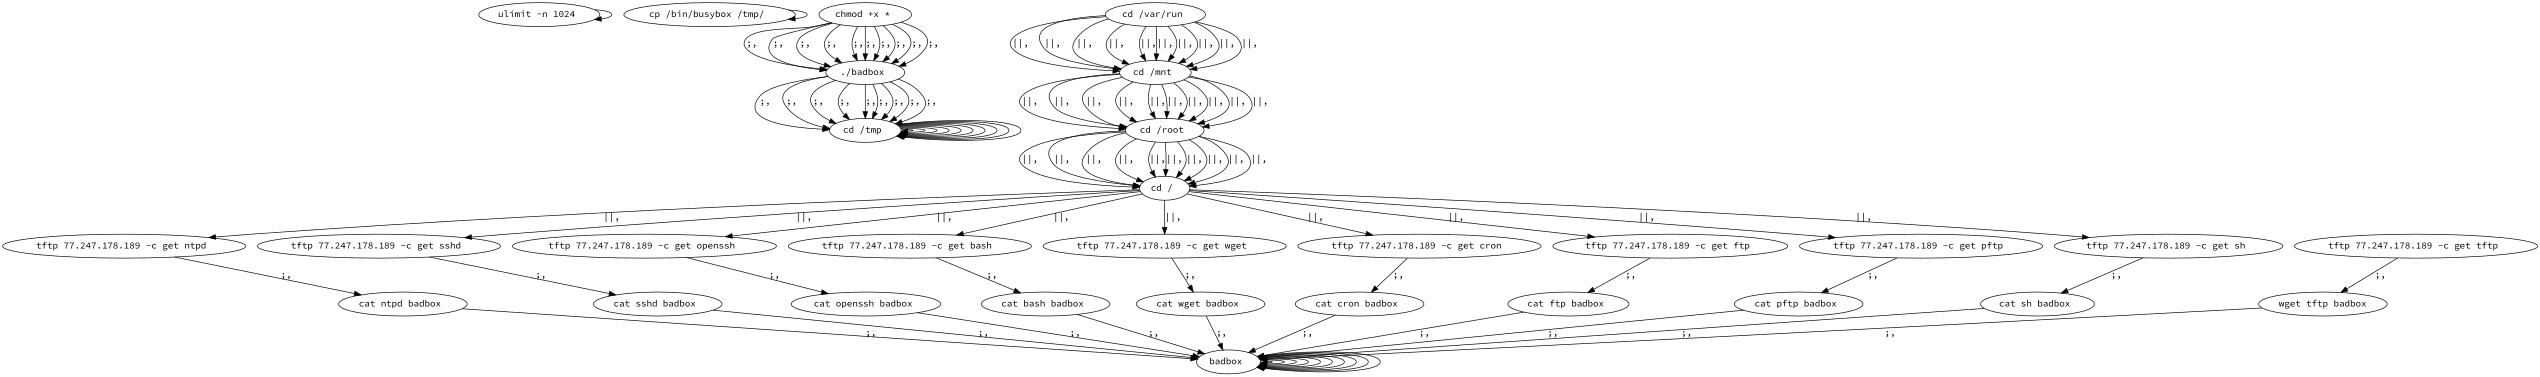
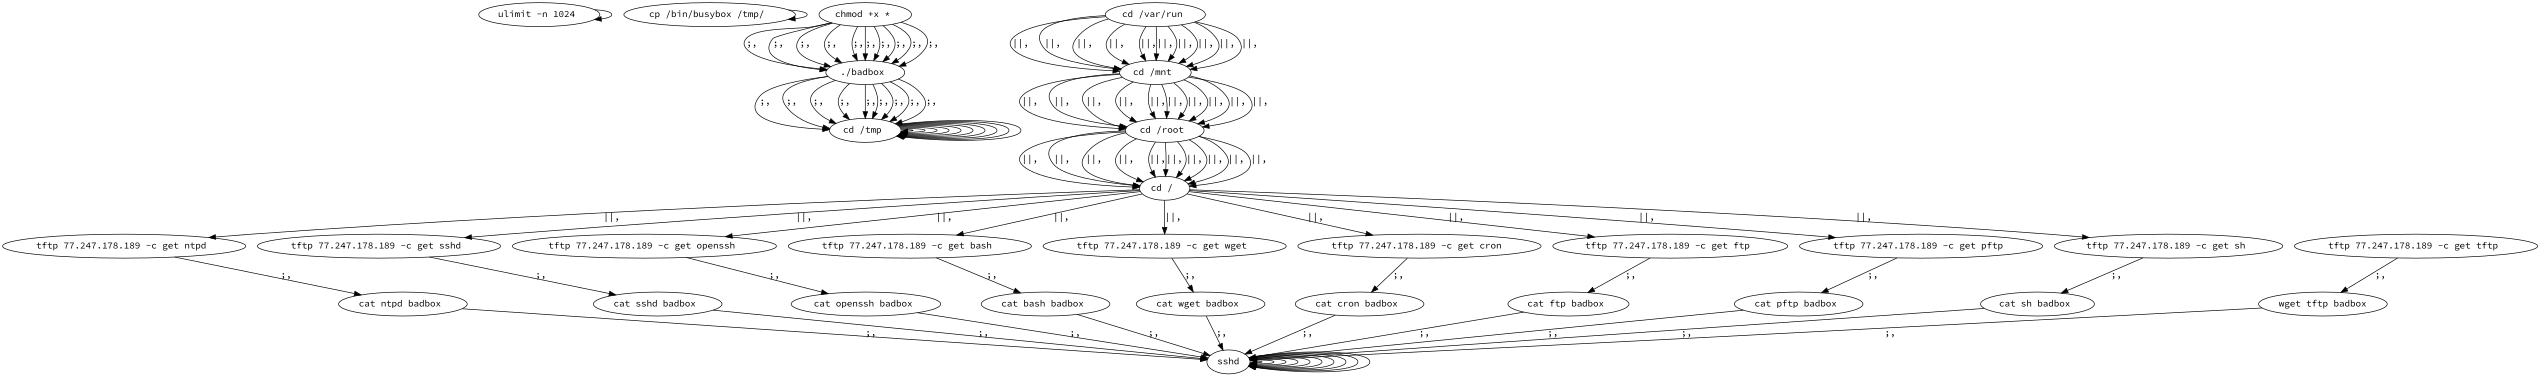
node "badbox": label "badbox" -> "sshd"
